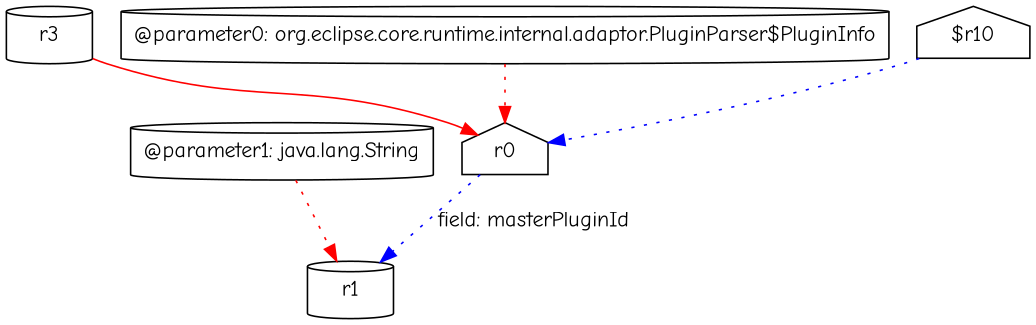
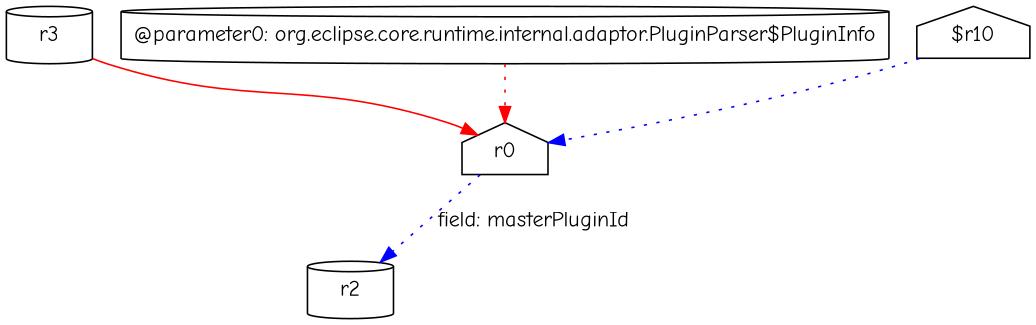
node "@parameter1: java.lang.String": removed
node "r1": label "r1" -> "r2"
